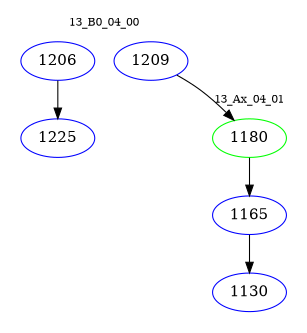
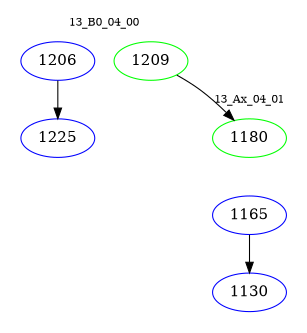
node "1209": color blue -> green
edge "1180" -> "1165": removed
